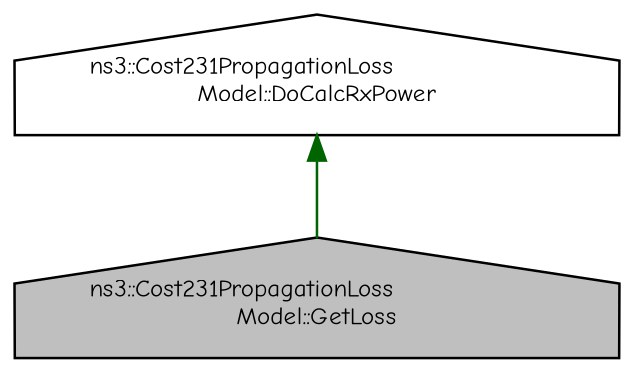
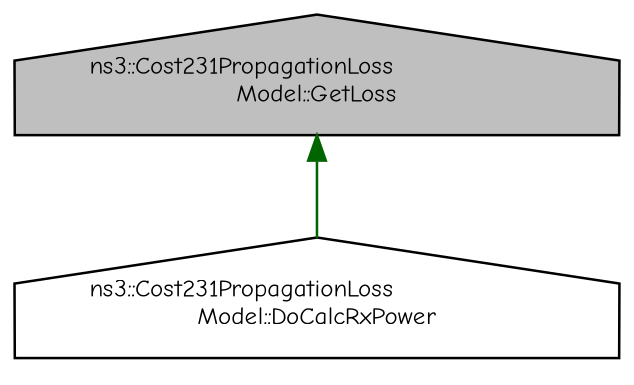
edge "ns3::Cost231PropagationLoss Model::GetLoss" -> "ns3::Cost231PropagationLoss Model::DoCalcRxPower": reversed
